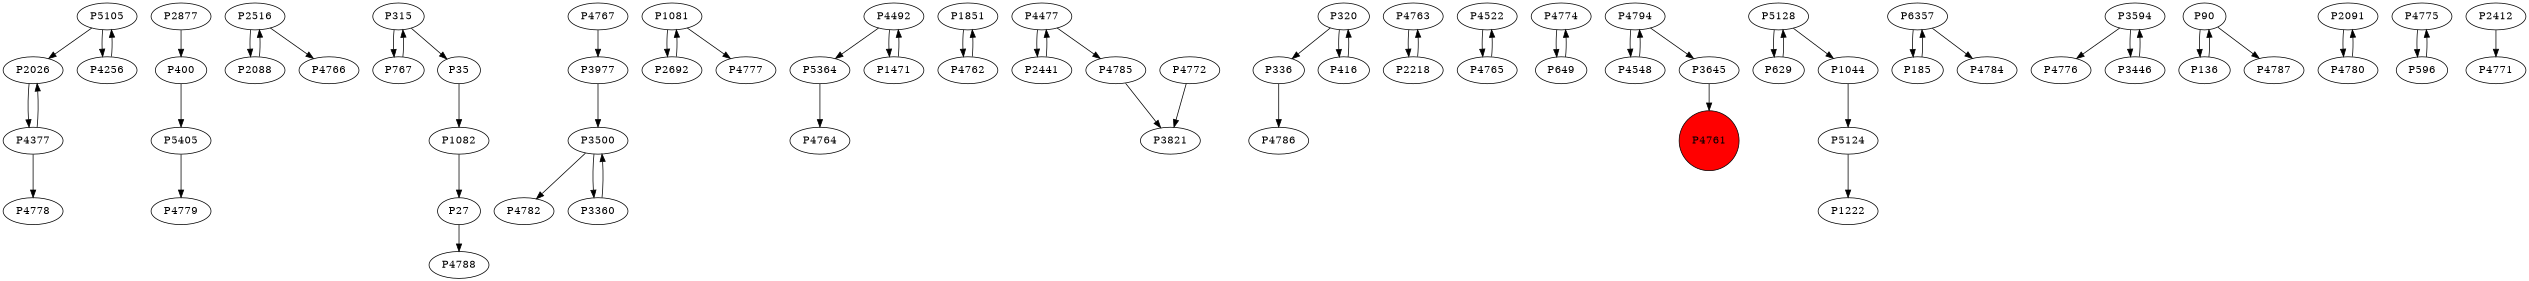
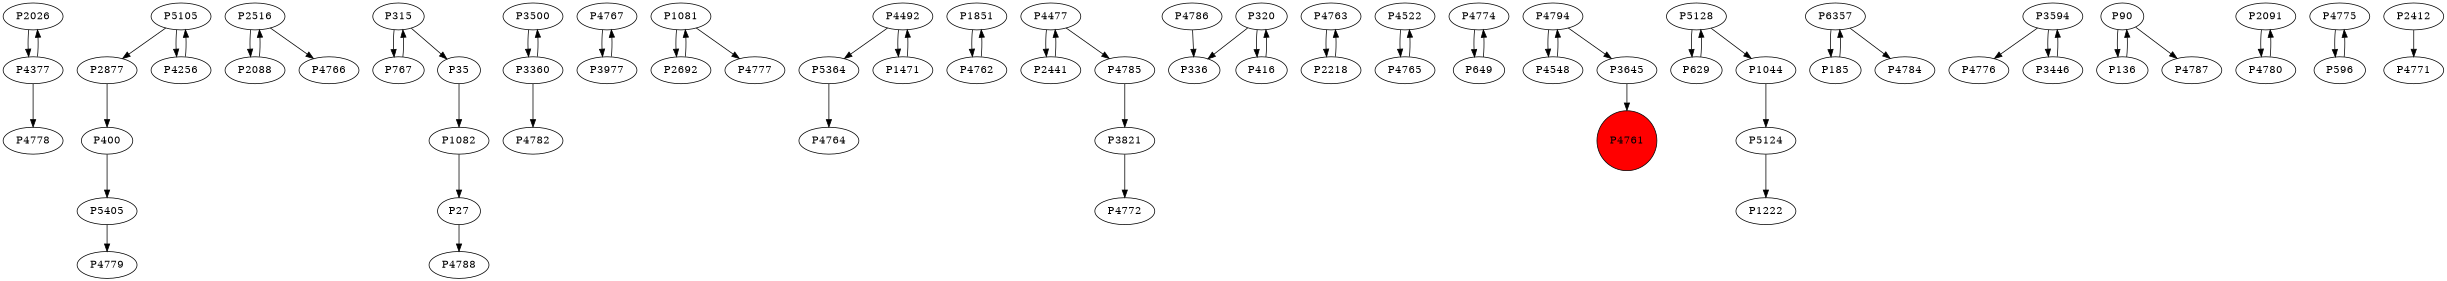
edge "P5105" -> "P2026": now "P5105" -> "P2877"
edge "P3977" -> "P3500": now "P3977" -> "P4767"
edge "P4772" -> "P3821": reversed
edge "P336" -> "P4786": reversed
edge "P3500" -> "P4782": now "P3360" -> "P4782"
